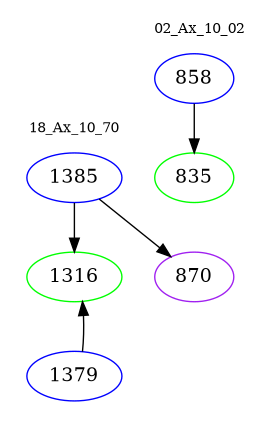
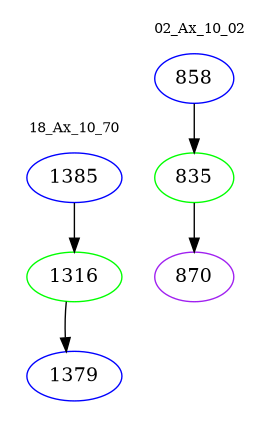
edge "1385" -> "870": now "835" -> "870"
edge "1379" -> "1316": reversed
